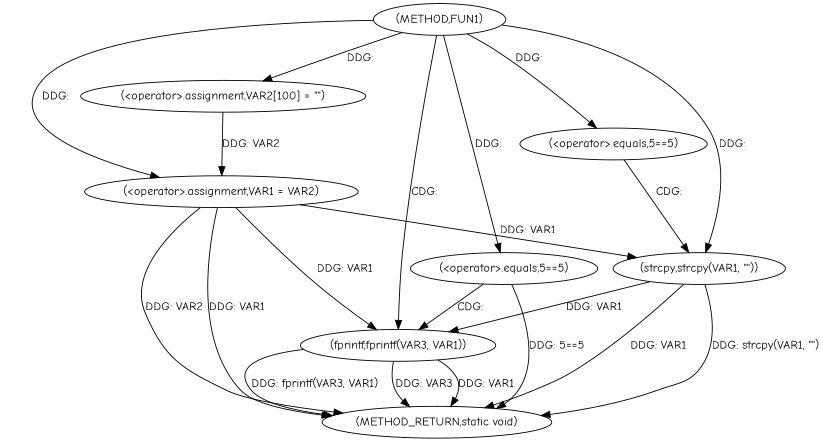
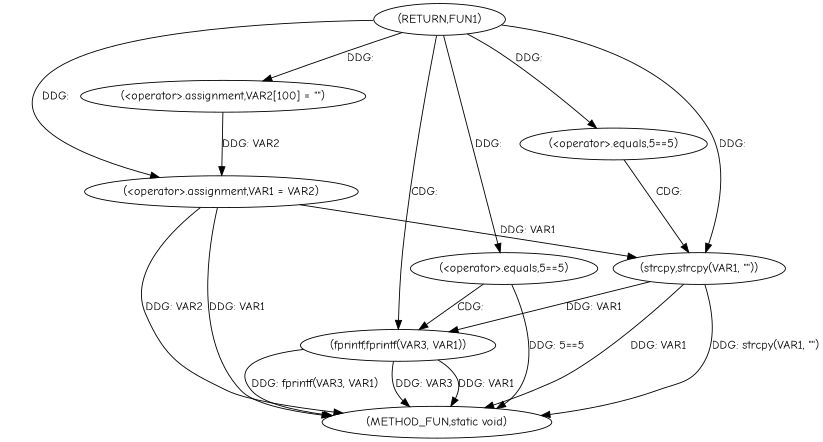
node "(METHOD,FUN1)": label "(METHOD,FUN1)" -> "(RETURN,FUN1)"
edge "(<operator>.assignment,VAR1 = VAR2)" -> "(fprintf,fprintf(VAR3, VAR1))": removed, label "DDG: VAR1"
node "(METHOD_RETURN,static void)": label "(METHOD_RETURN,static void)" -> "(METHOD_FUN,static void)"
